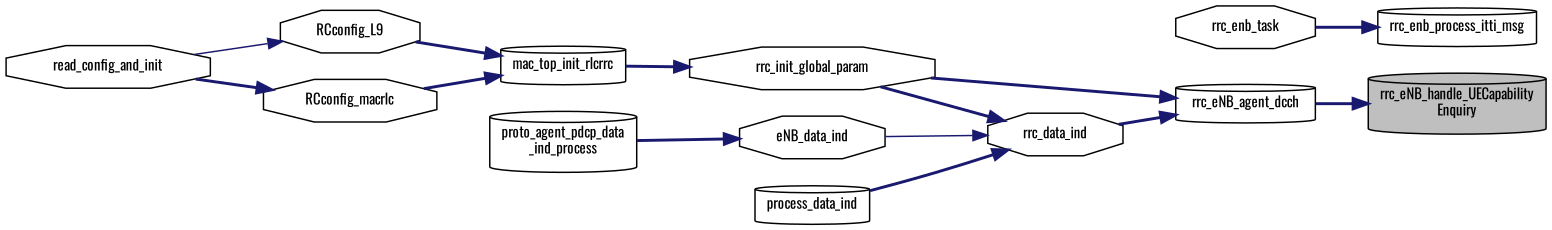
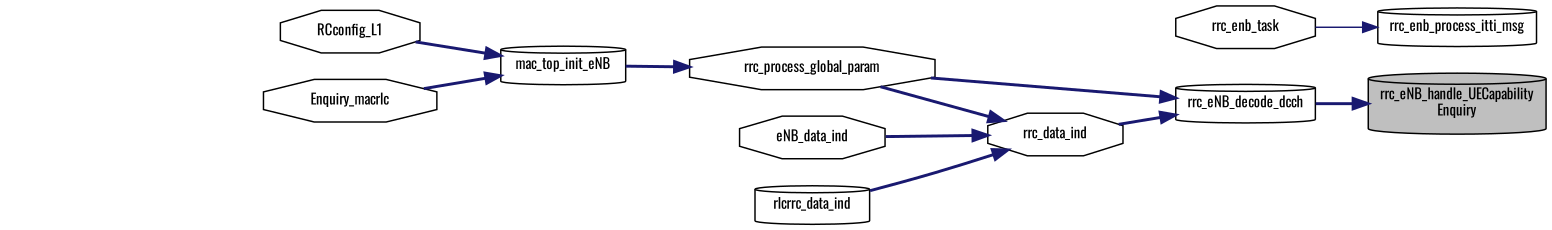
edge "rrc_enb_task" -> "rrc_enb_process_itti_msg": style bold -> solid
node "RCconfig_L9": label "RCconfig_L9" -> "RCconfig_L1"
node "mac_top_init_rlcrrc": label "mac_top_init_rlcrrc" -> "mac_top_init_eNB"
node "read_config_and_init": removed
node "rrc_init_global_param": label "rrc_init_global_param" -> "rrc_process_global_param"
node "RCconfig_macrlc": label "RCconfig_macrlc" -> "Enquiry_macrlc"
node "rrc_eNB_agent_dcch": label "rrc_eNB_agent_dcch" -> "rrc_eNB_decode_dcch"
edge "eNB_data_ind" -> "rrc_data_ind": style solid -> bold
node "proto_agent_pdcp_data _ind_process": removed
node "process_data_ind": label "process_data_ind" -> "rlcrrc_data_ind"
